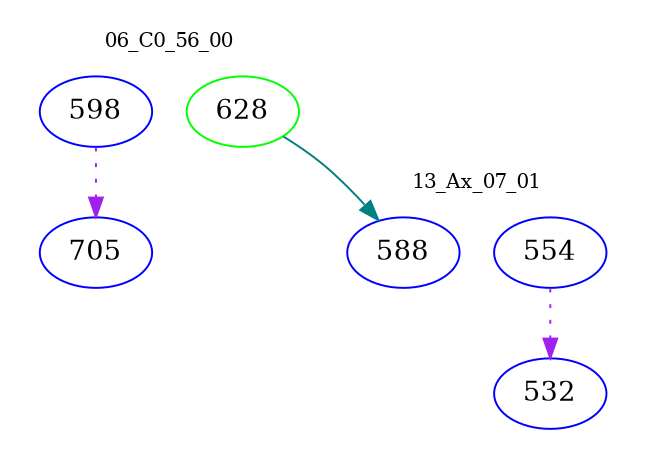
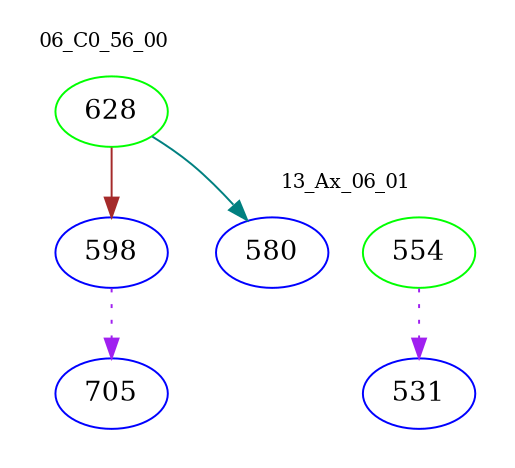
edge "628" -> "598": added
cluster "13_Ax_07_01": label "13_Ax_07_01" -> "13_Ax_06_01"
node "588": label "588" -> "580"
node "554": color blue -> green
node "532": label "532" -> "531"
